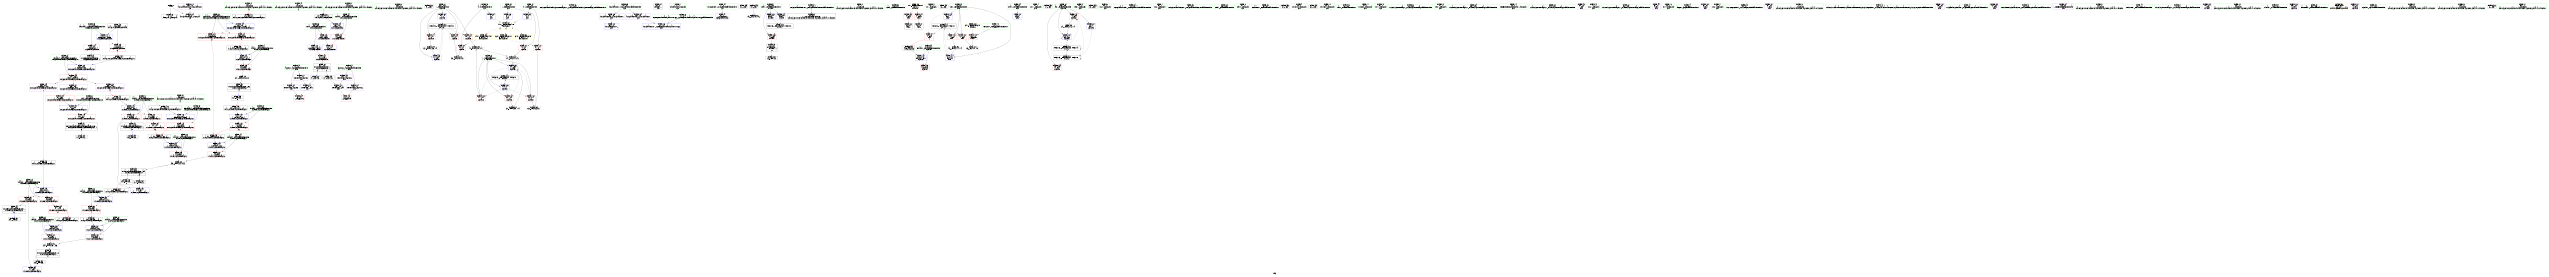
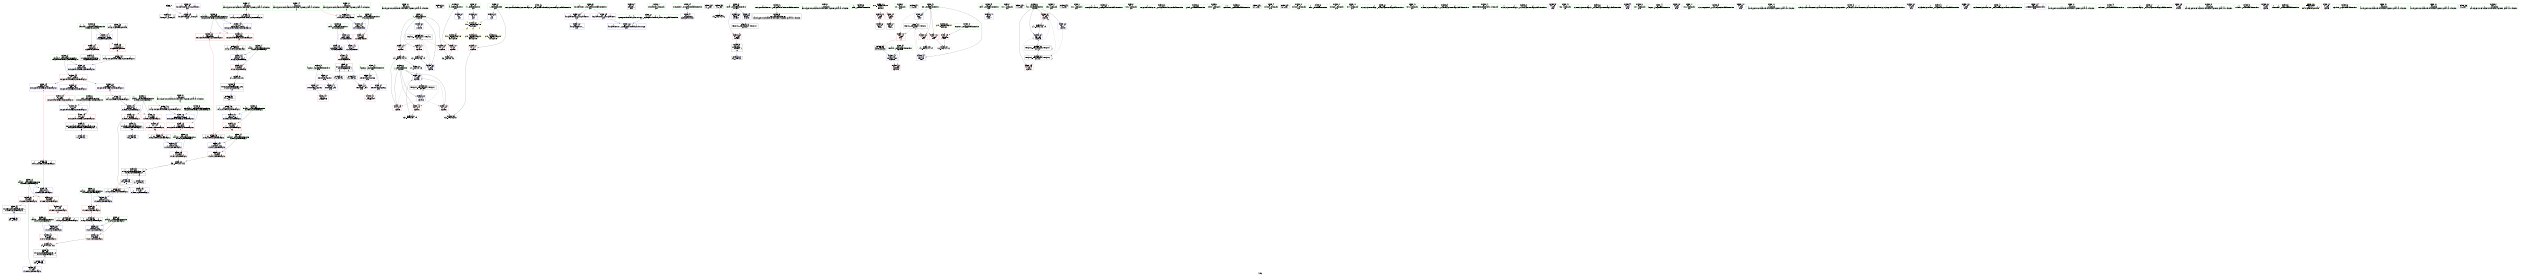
node "NodeID: 122": removed
